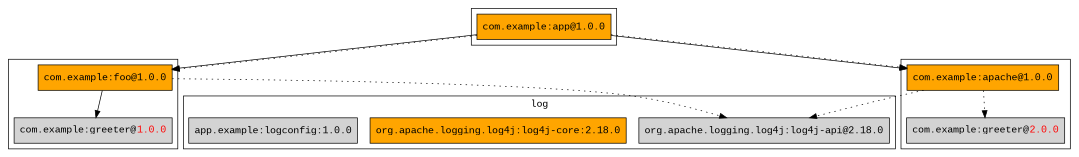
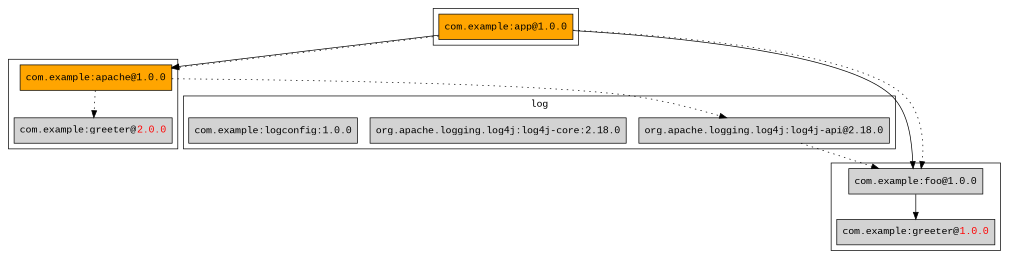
node "com.example:foo@1.0.0": fillcolor orange -> lightgrey
edge "com.example:foo@1.0.0" -> "org.apache.logging.log4j:log4j-api@2.18.0": reversed
node "app.example:logconfig:1.0.0": label "app.example:logconfig:1.0.0" -> "com.example:logconfig:1.0.0"
node "org.apache.logging.log4j:log4j-core:2.18.0": fillcolor orange -> lightgrey
